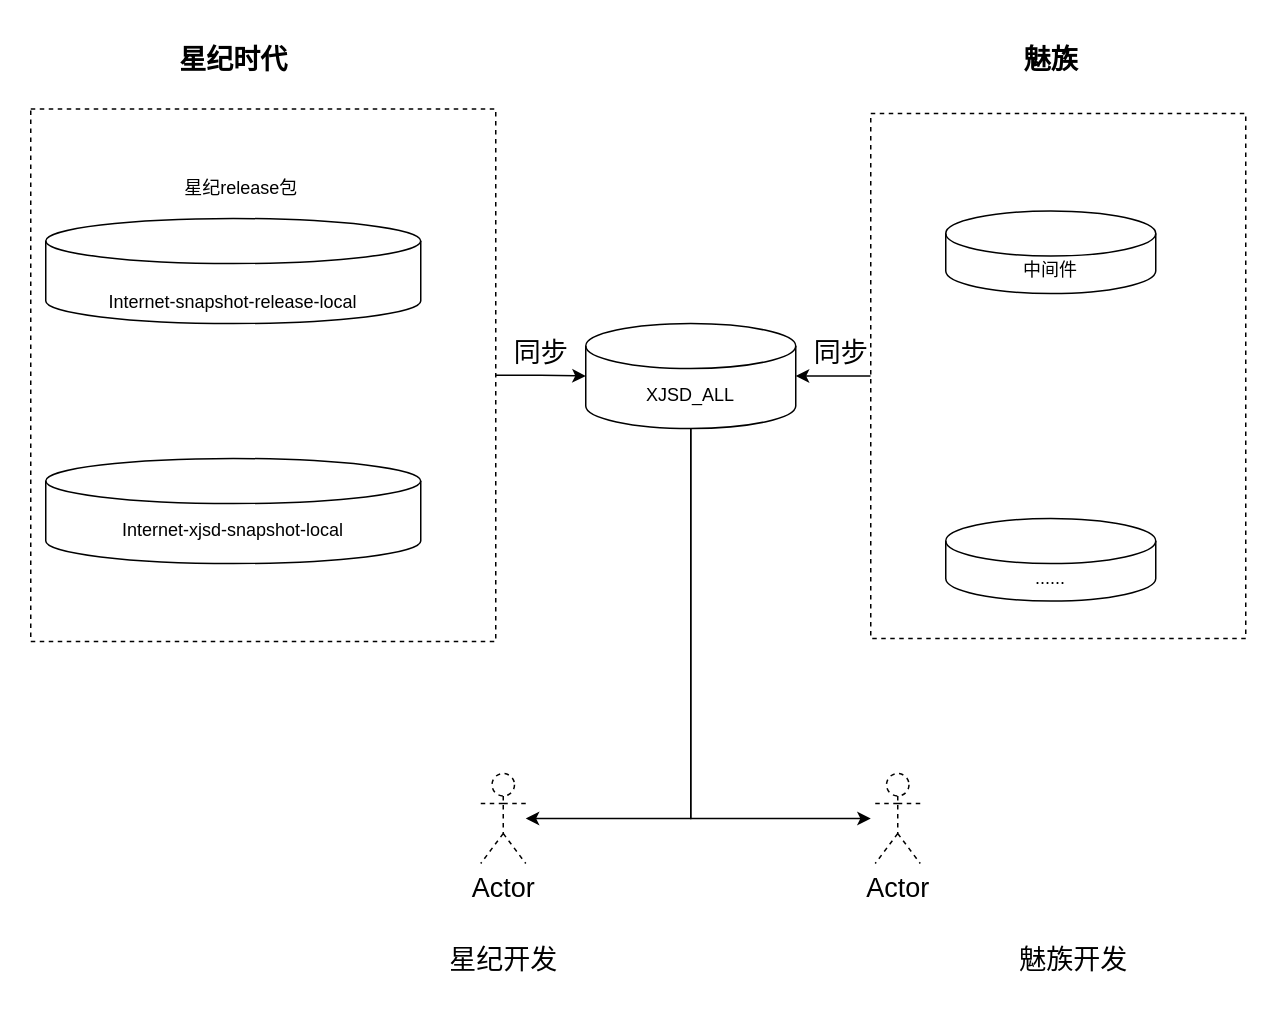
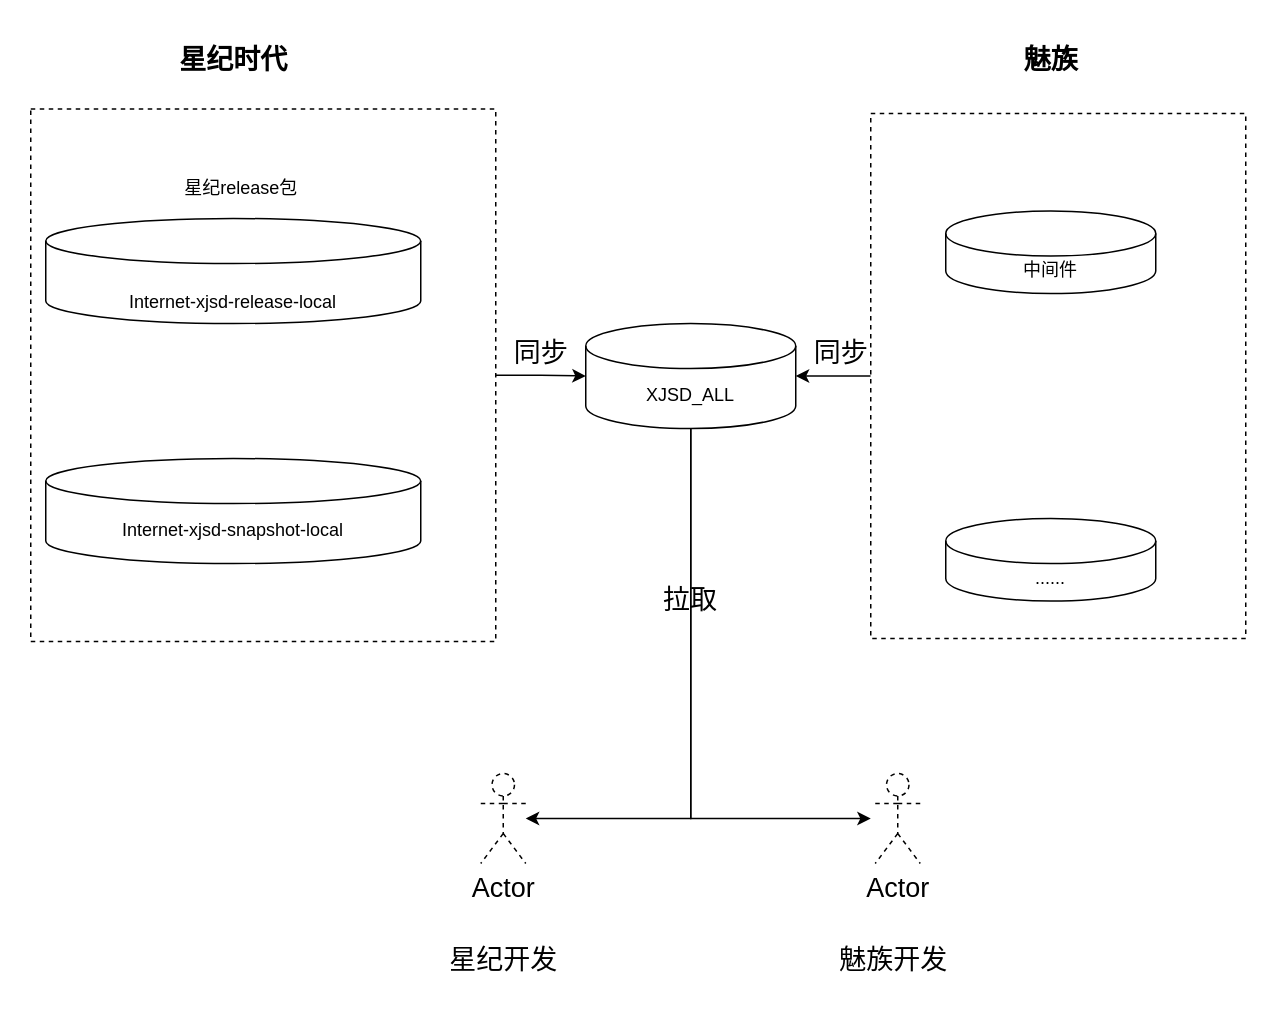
node "Internet-snapshot-release-local": label "Internet-snapshot-release-local" -> "Internet-xjsd-release-local"
node "拉取": added
node "魅族开发": moved (1073, 961) -> (893, 961)
